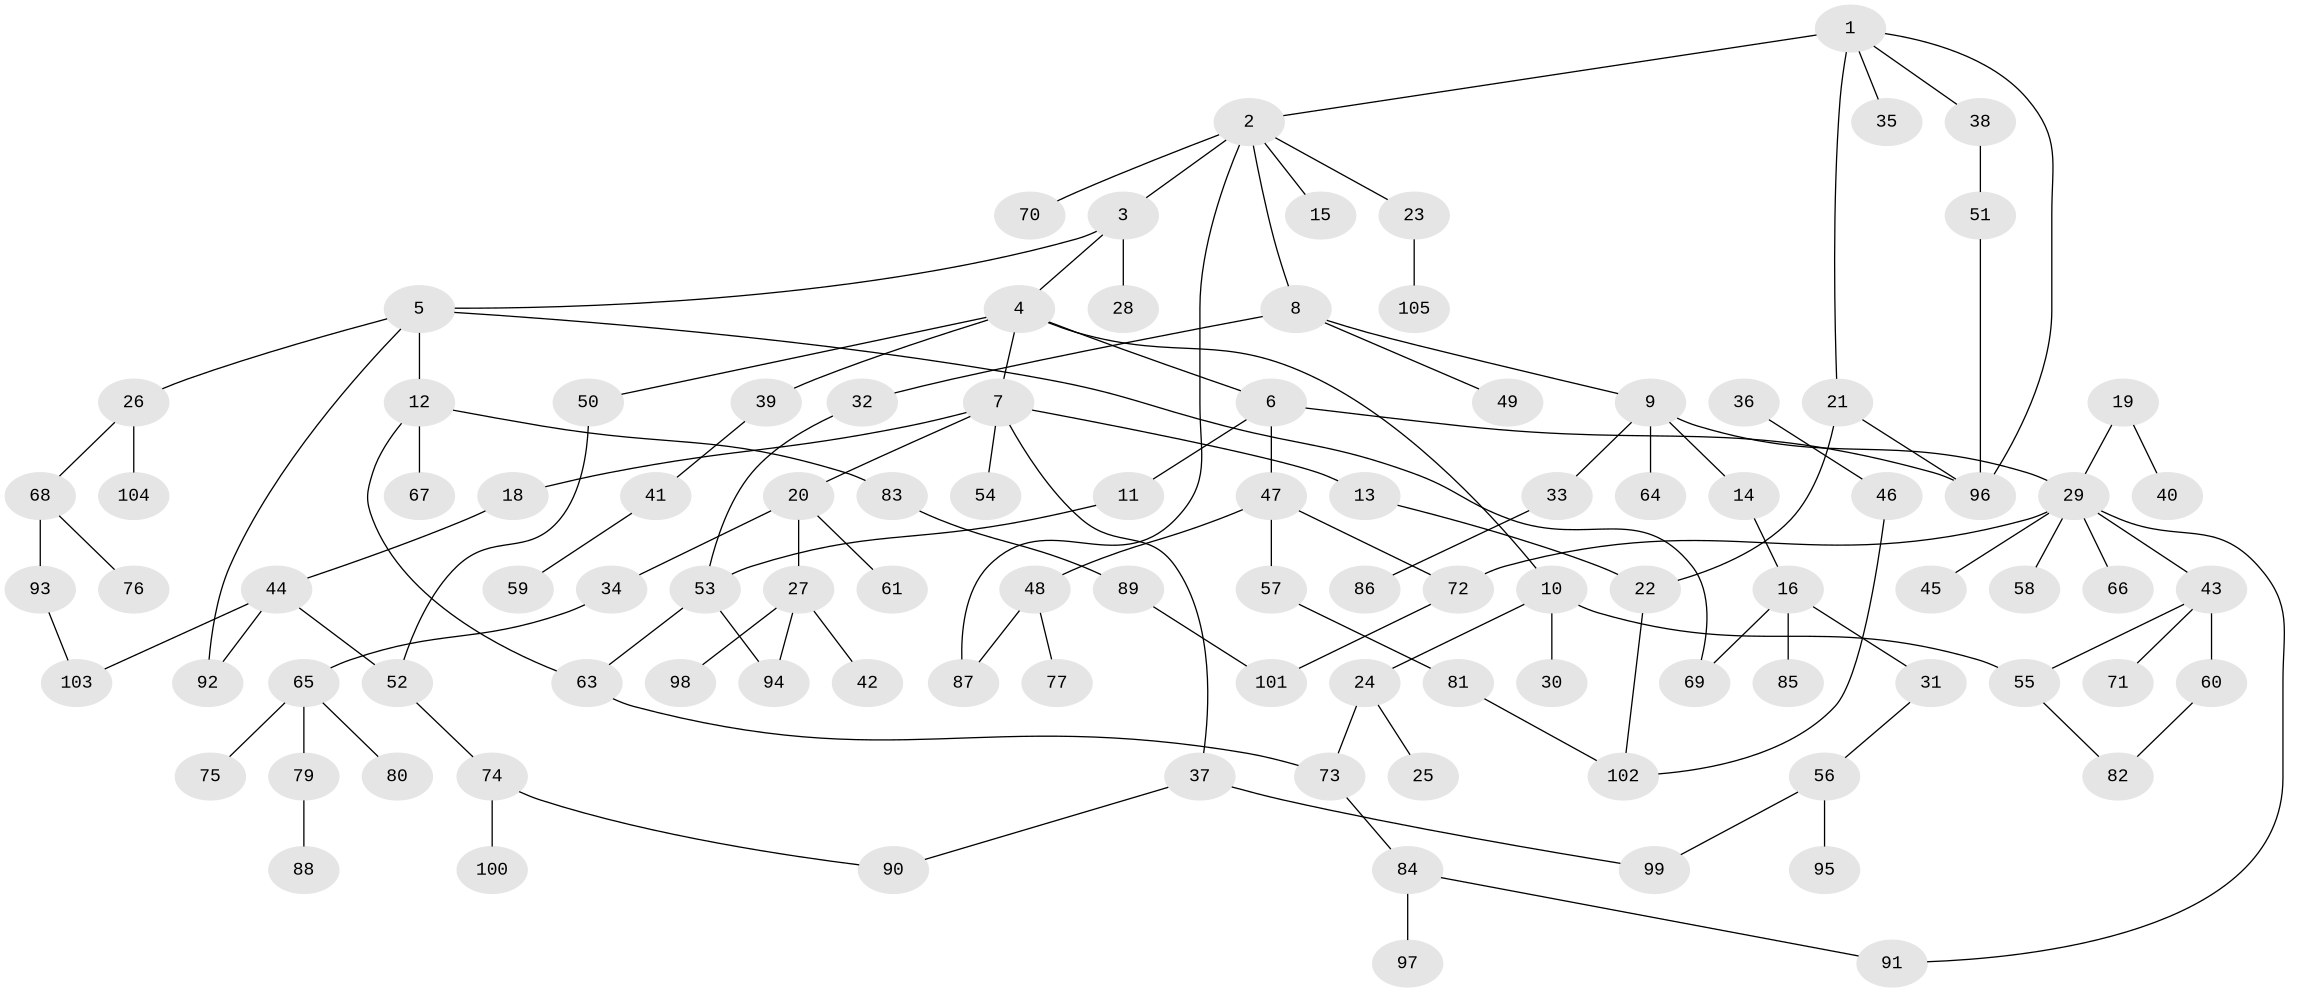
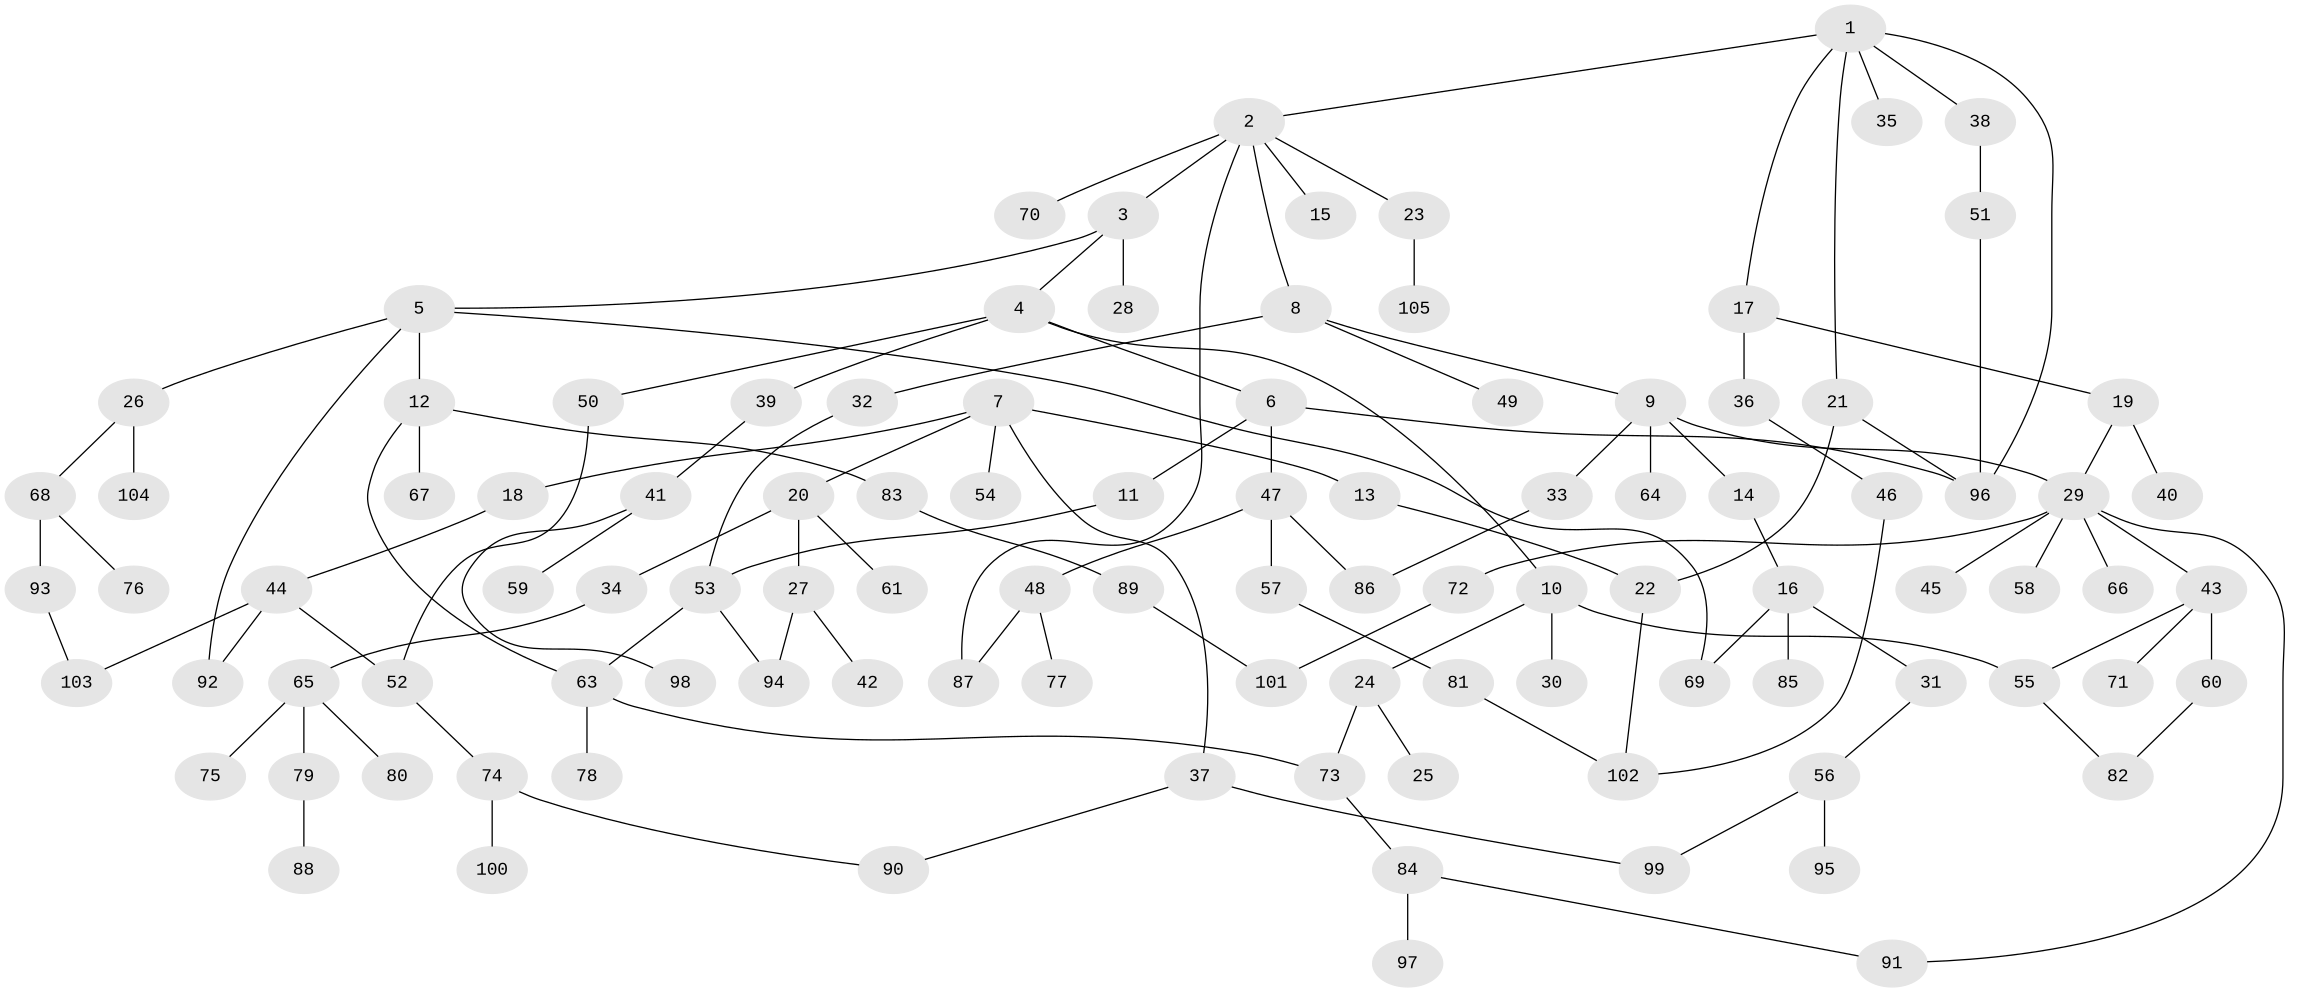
node "17": added
edge "4" -- "7": removed
edge "47" -- "72": now "47" -- "86"
edge "27" -- "98": now "41" -- "98"
node "78": added
